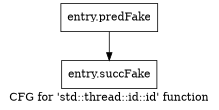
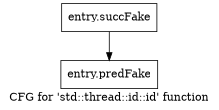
edge "entry.predFake" -> "entry.succFake": reversed
